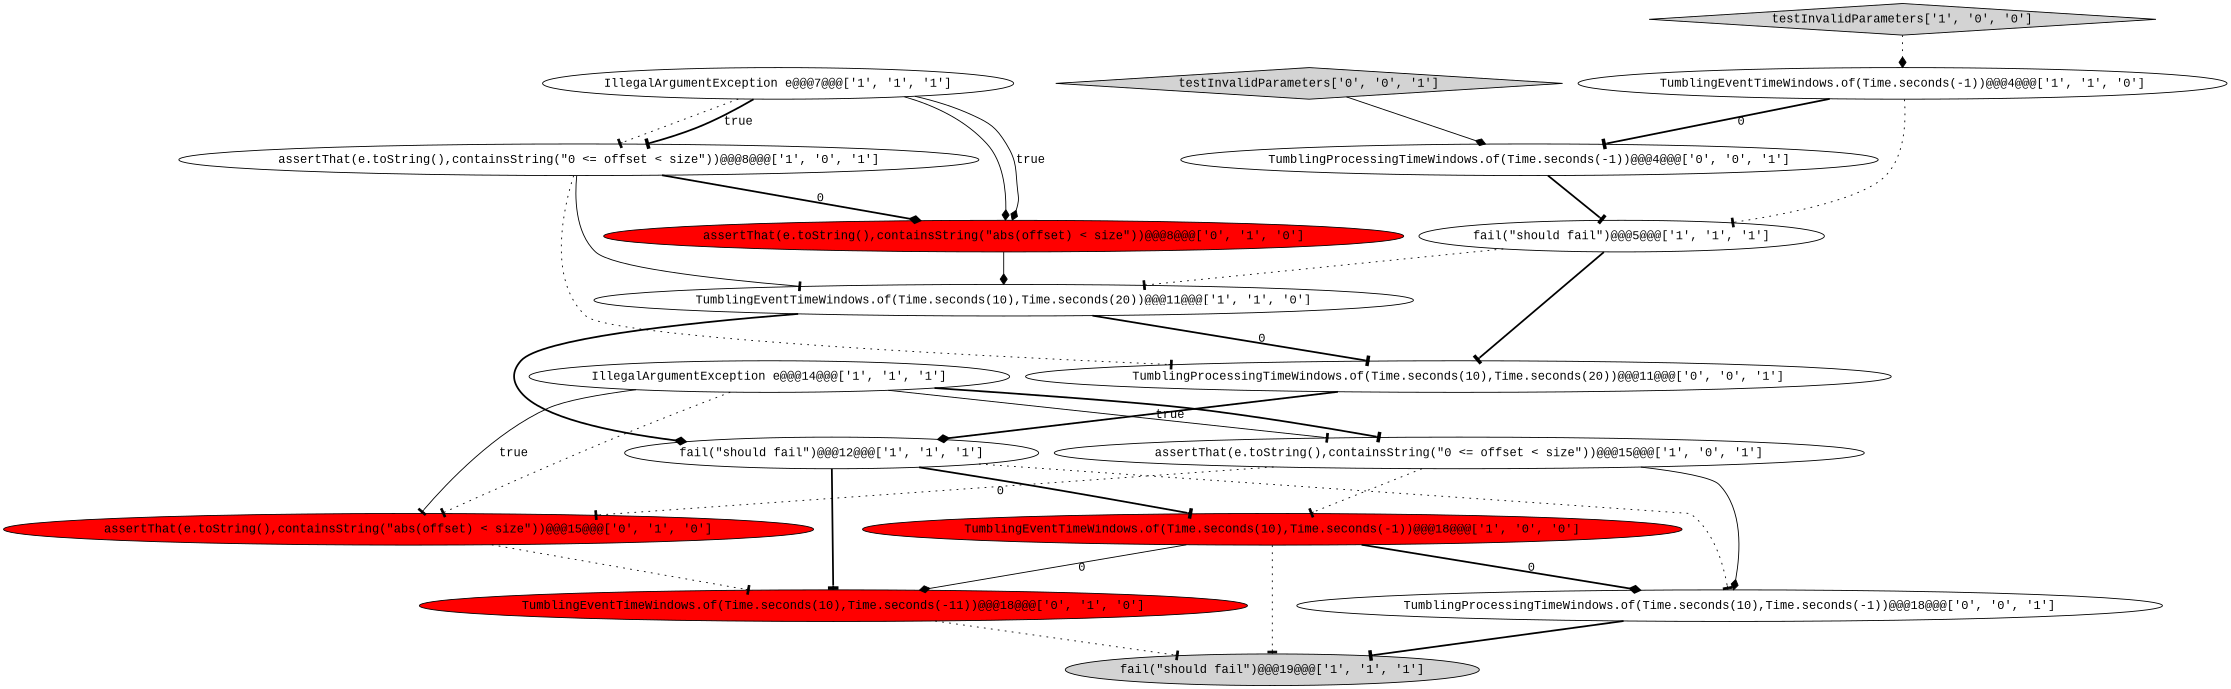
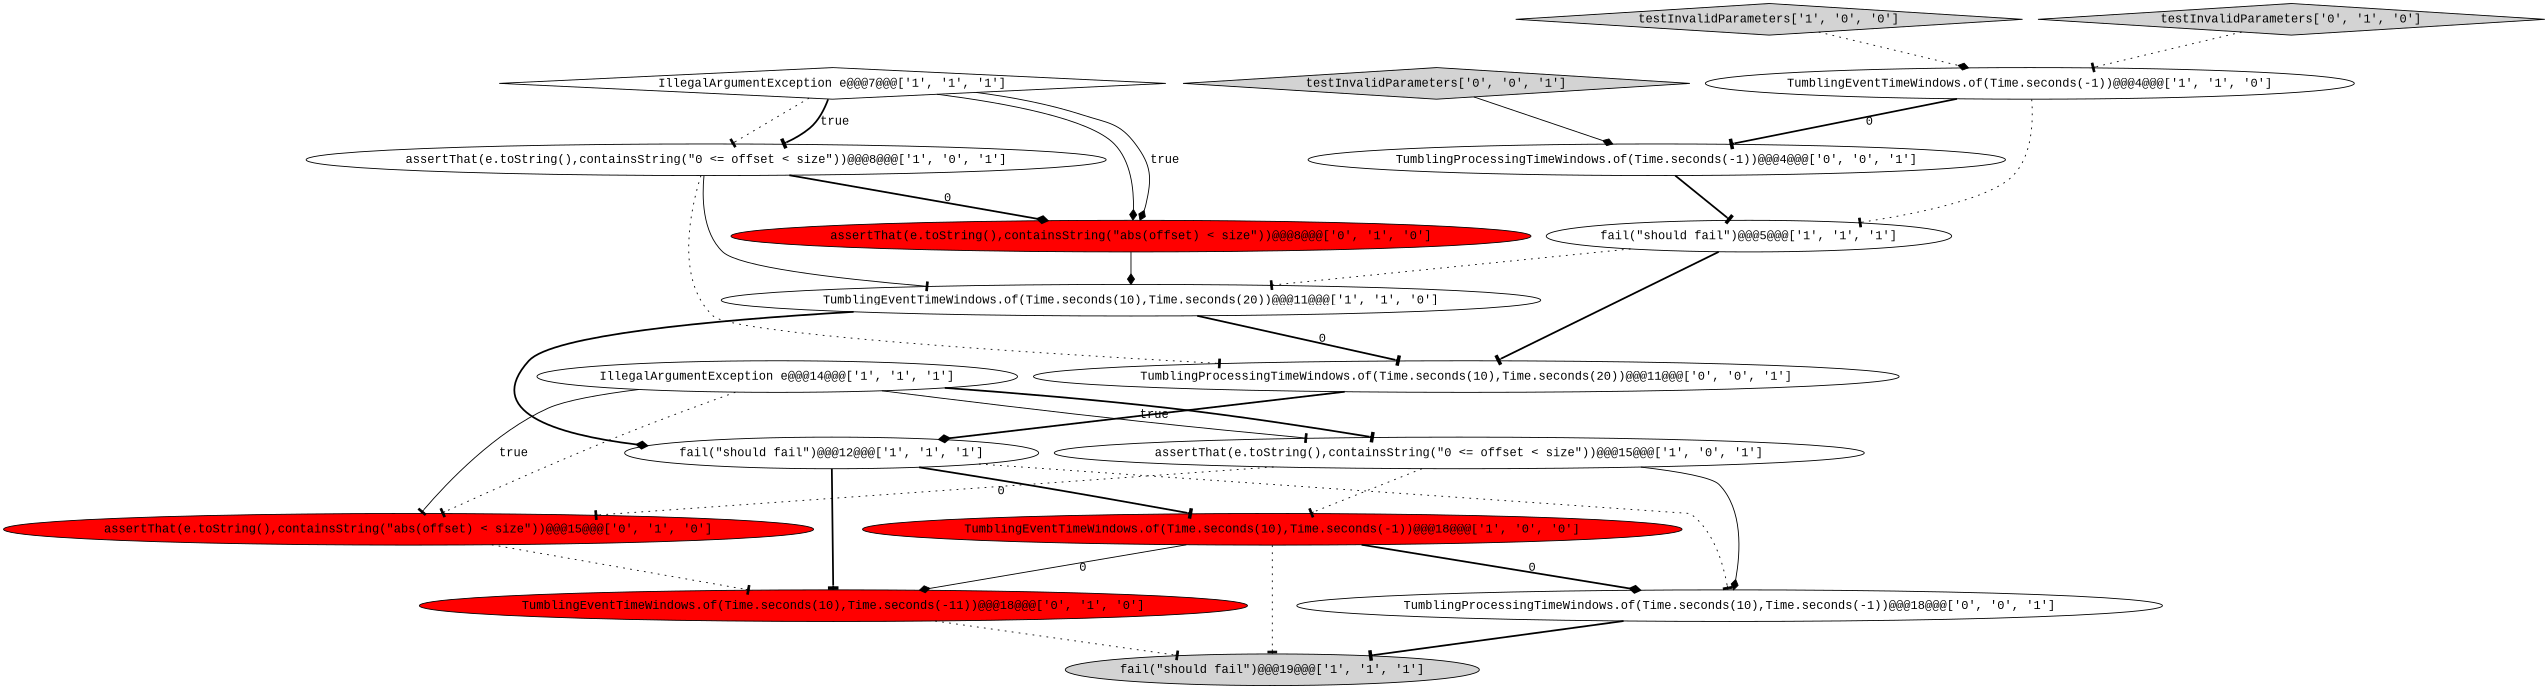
node "testInvalidParameters['0', '1', '0']": added
node "IllegalArgumentException e@@@7@@@['1', '1', '1']": shape ellipse -> diamond
